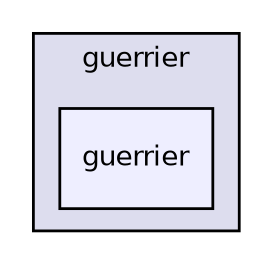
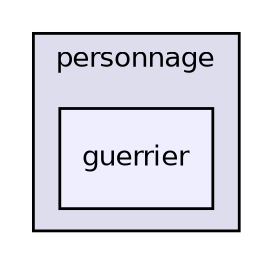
cluster "guerrier": label "guerrier" -> "personnage"
